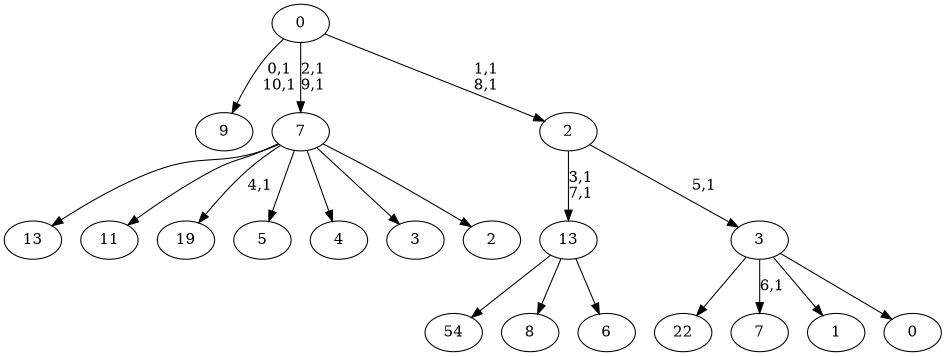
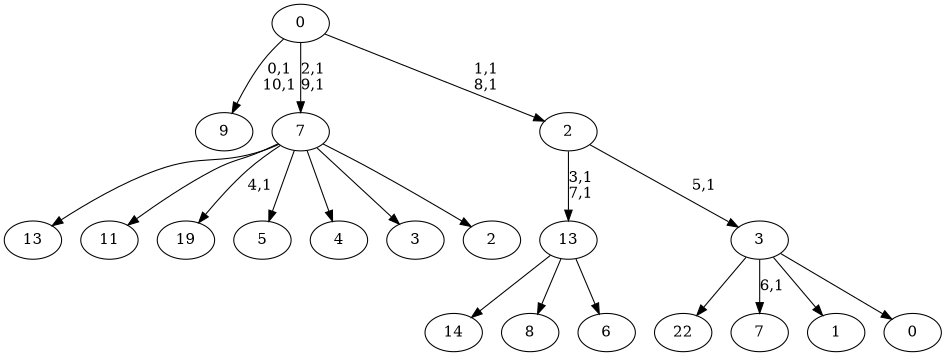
node "54": label "54" -> "14"
